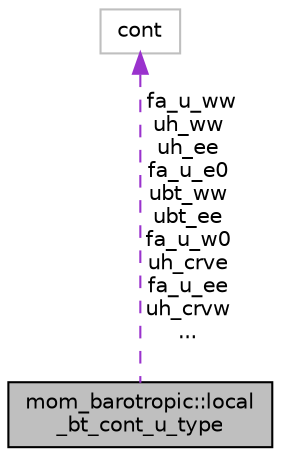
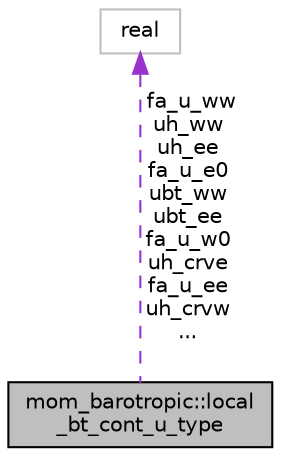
node "cont": label "cont" -> "real"
